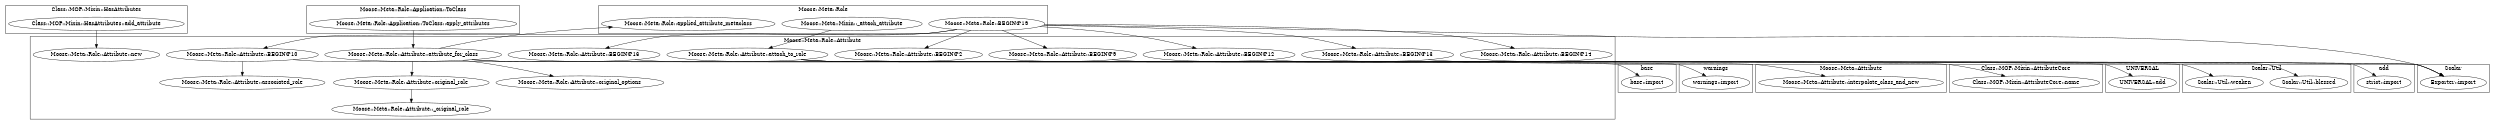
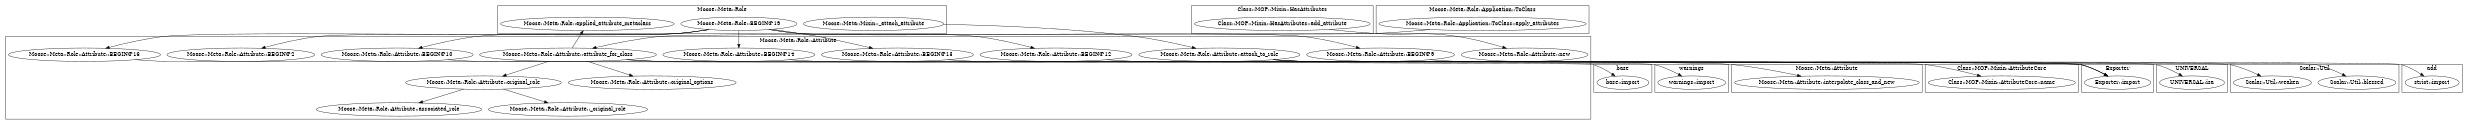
edge "Moose::Meta::Role::BEGIN@19" -> "Exporter::import": now "Moose::Meta::Role::Attribute::BEGIN@14" -> "Exporter::import"
edge "Moose::Meta::Role::Attribute::BEGIN@10" -> "Moose::Meta::Role::Attribute::associated_role": now "Moose::Meta::Role::Attribute::original_role" -> "Moose::Meta::Role::Attribute::associated_role"
cluster "Scalar": label "Scalar" -> "Exporter"
node "UNIVERSAL::add": label "UNIVERSAL::add" -> "UNIVERSAL::isa"
